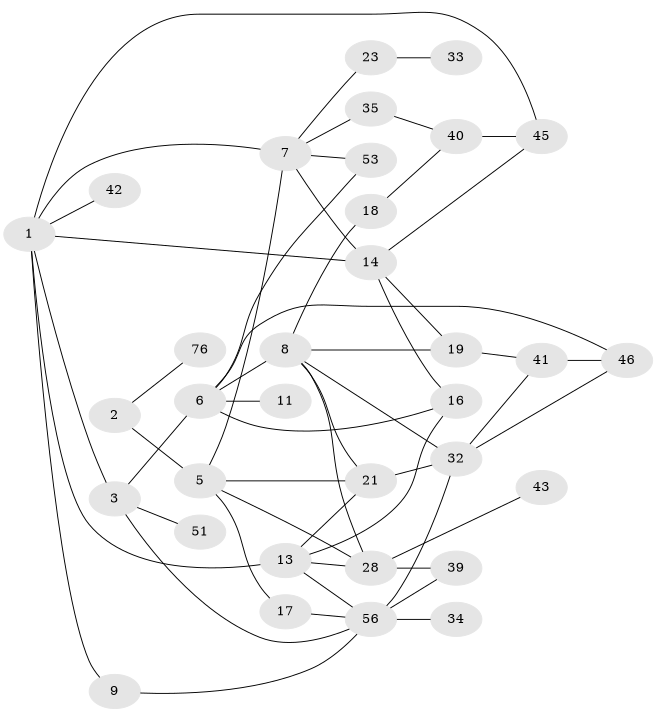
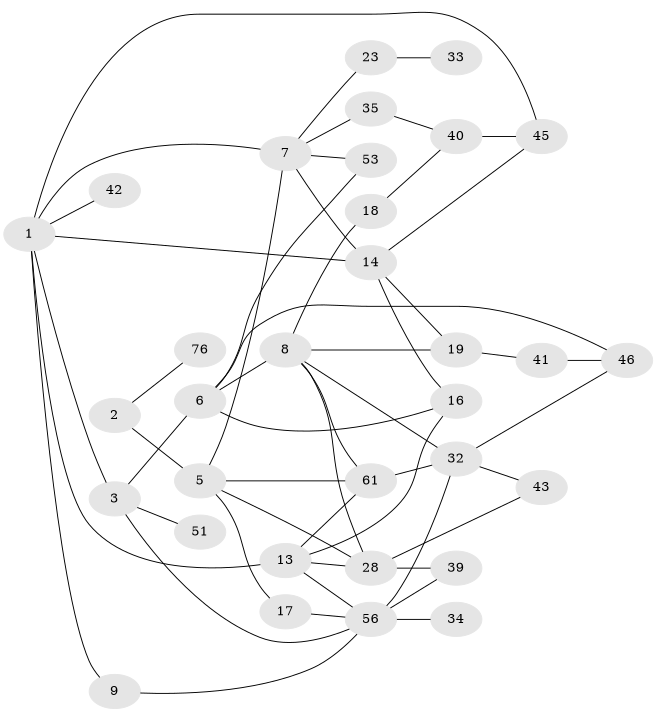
node "11": removed
edge "41" -- "32": now "43" -- "32"
node "21": label "21" -> "61"
